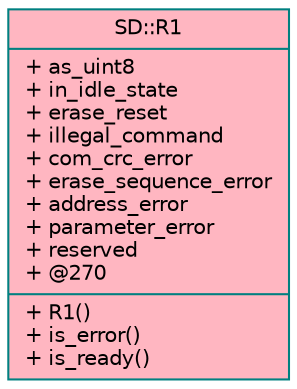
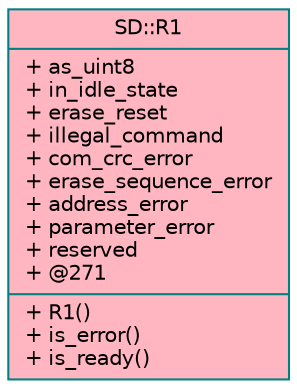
node "SD::R1": text "+ @270" -> "+ @271"
